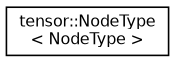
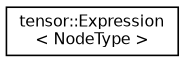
node "tensor::NodeType < NodeType >": label "tensor::NodeType < NodeType >" -> "tensor::Expression < NodeType >"
